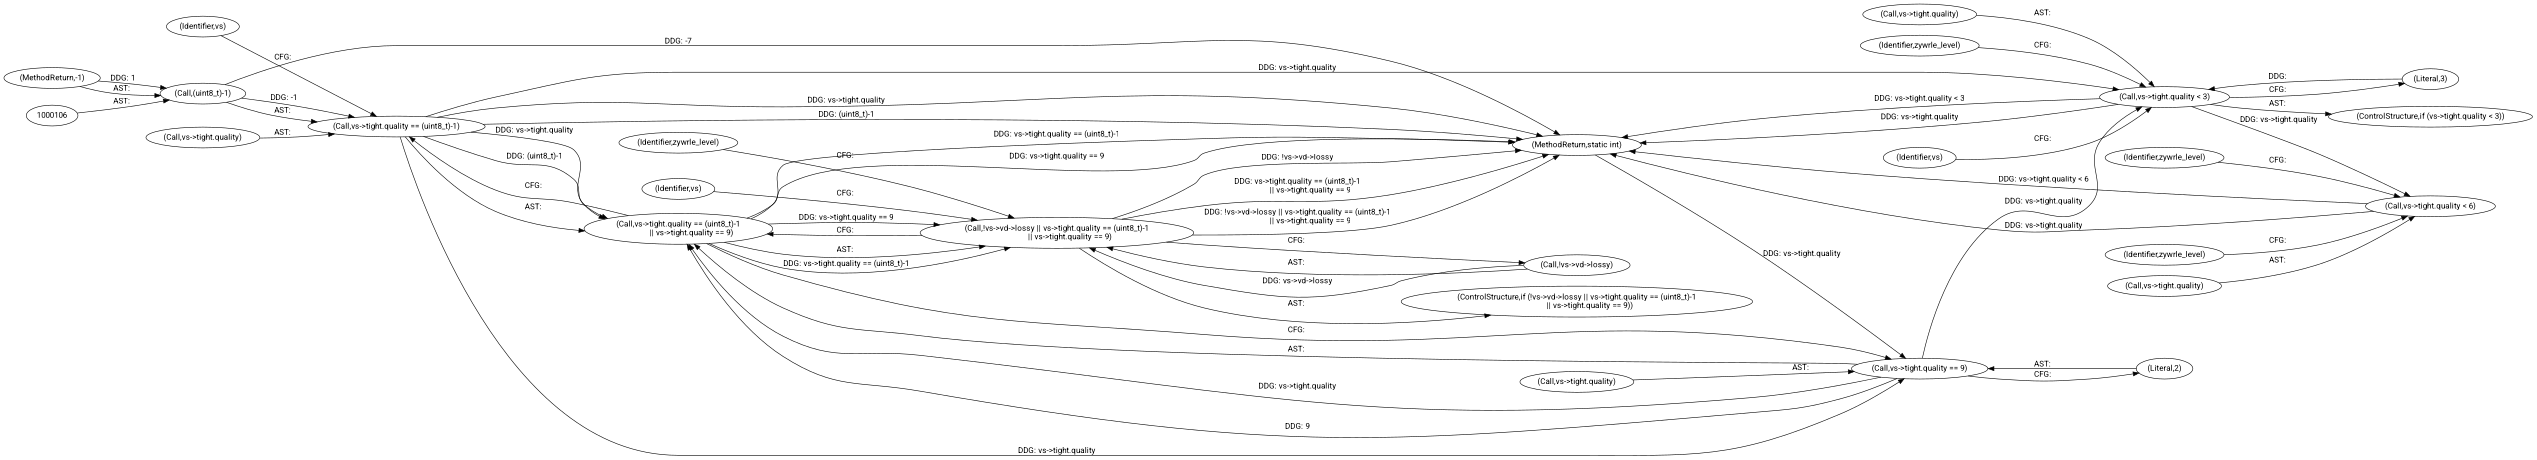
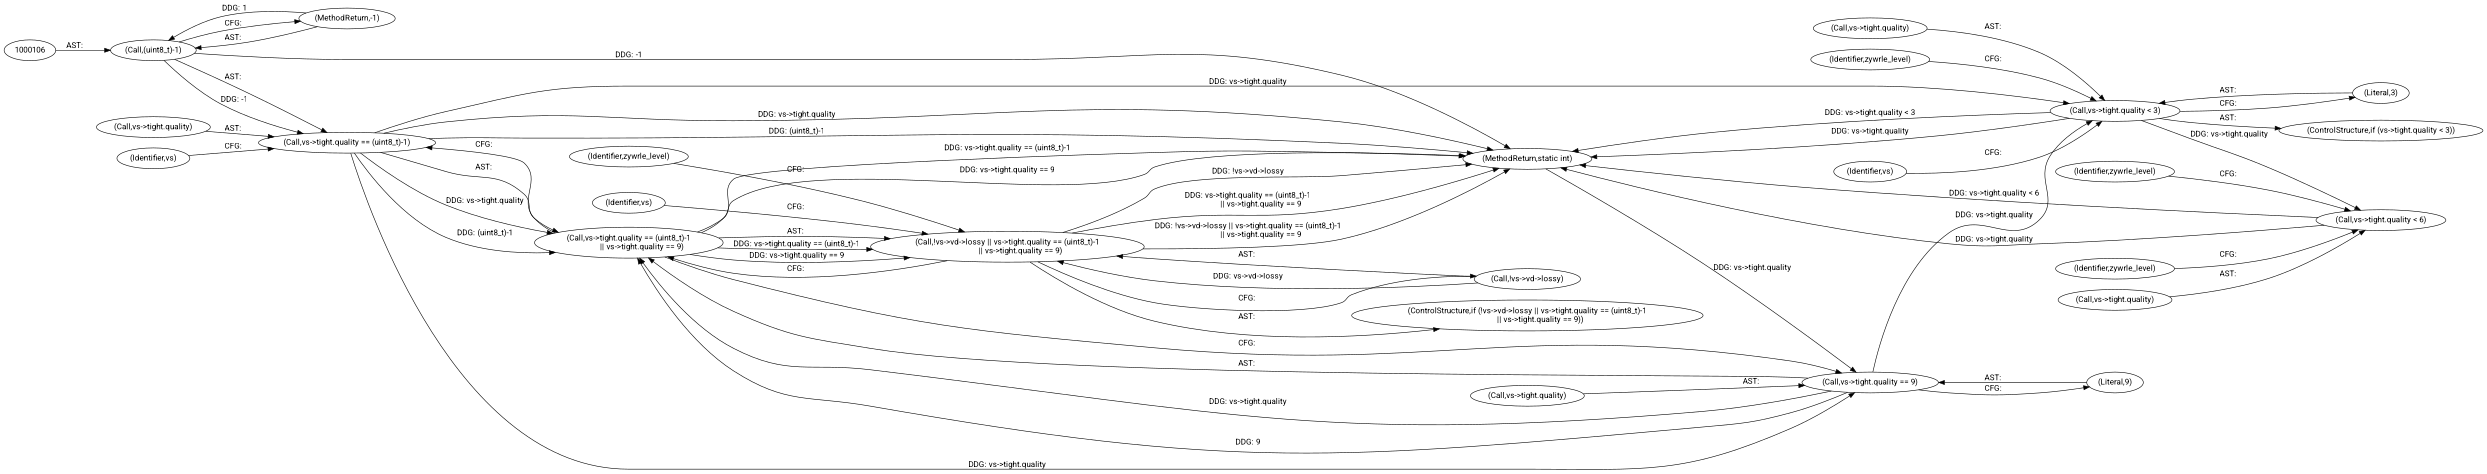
edge "(Call,(uint8_t)-1)" -> "(MethodReturn,-1)": added, label "CFG:"
edge "(Call,(uint8_t)-1)" -> "(MethodReturn,static int)": label "DDG: -7" -> "DDG: -1"
edge "(Literal,3)" -> "(Call,vs->tight.quality < 3)": label "DDG: " -> "AST: "
node "(Literal,2)": label "(Literal,2)" -> "(Literal,9)"
